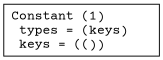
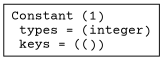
node "Constant (1) types = (keys) keys = (())": label "Constant (1) types = (keys) keys = (())" -> "Constant (1) types = (integer) keys = (())"
